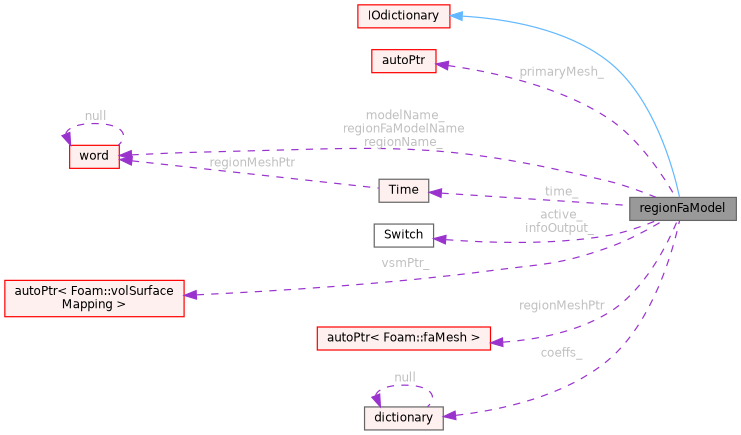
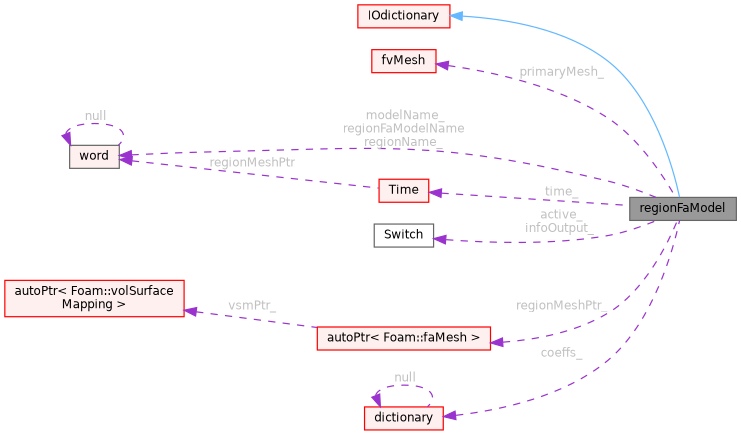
node "autoPtr": label "autoPtr" -> "fvMesh"
node "word": color red -> gray40
node "Time": color gray40 -> red
edge "regionFaModel" -> "autoPtr< Foam::volSurface Mapping >": now "autoPtr< Foam::faMesh >" -> "autoPtr< Foam::volSurface Mapping >"
edge "regionFaModel" -> "autoPtr< Foam::faMesh >": label " regionMeshPtr" -> " regionMeshPtr_"
node "dictionary": color gray40 -> red
